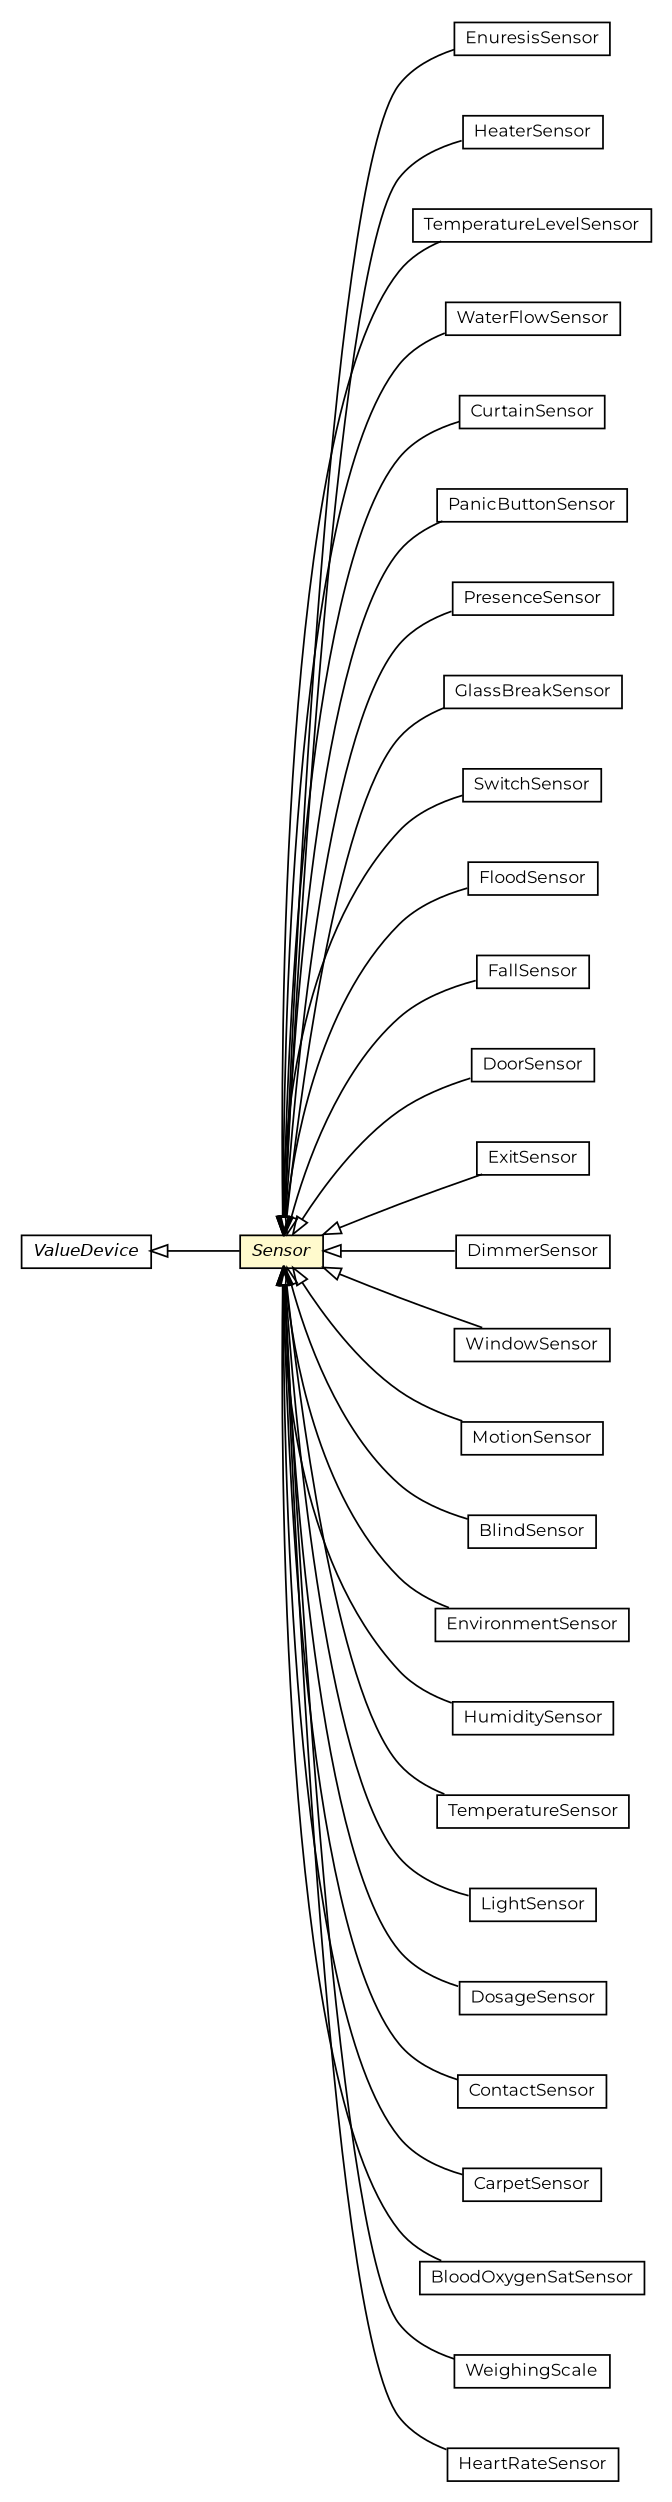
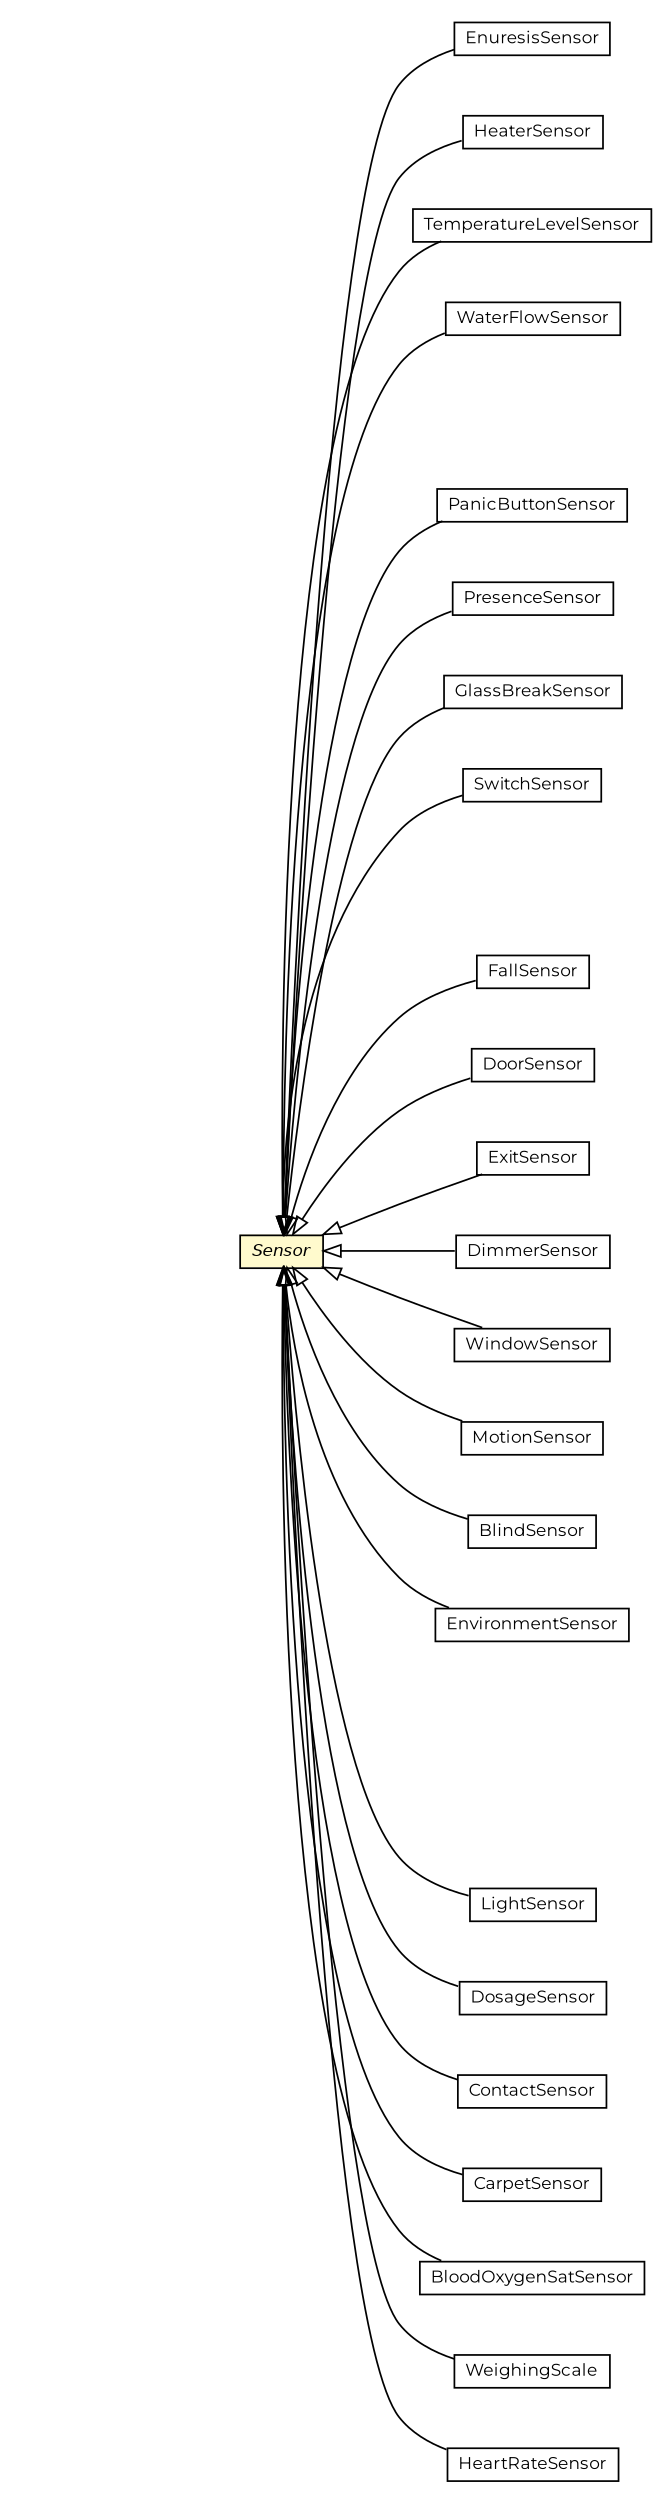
node "CurtainSensor": removed
node "FloodSensor": removed
node "ValueDevice": removed
node "HumiditySensor": removed
node "TemperatureSensor": removed
